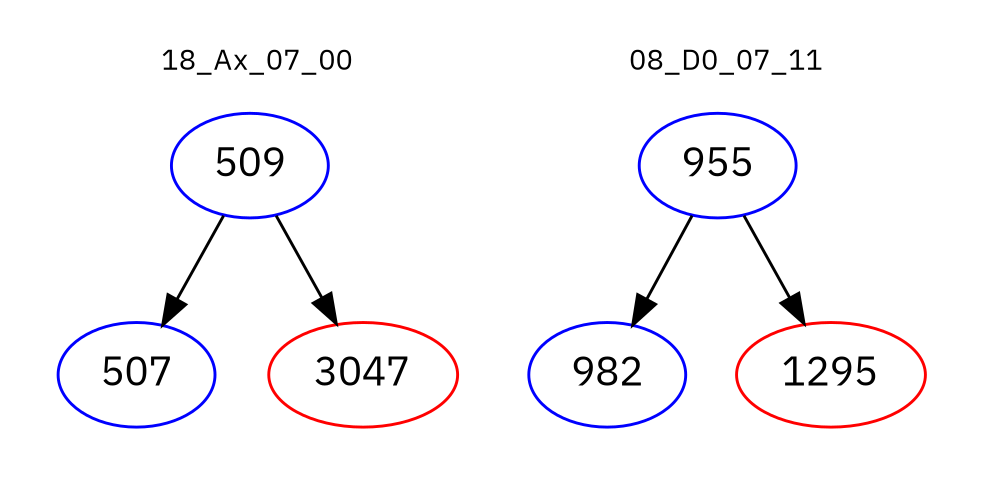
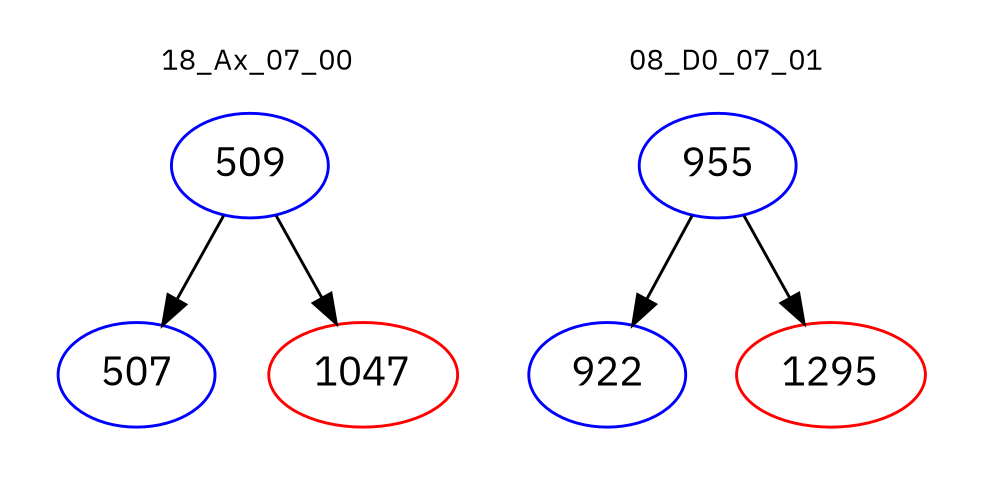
cluster "08_D0_07_11": label "08_D0_07_11" -> "08_D0_07_01"
node "3047": label "3047" -> "1047"
node "982": label "982" -> "922"
